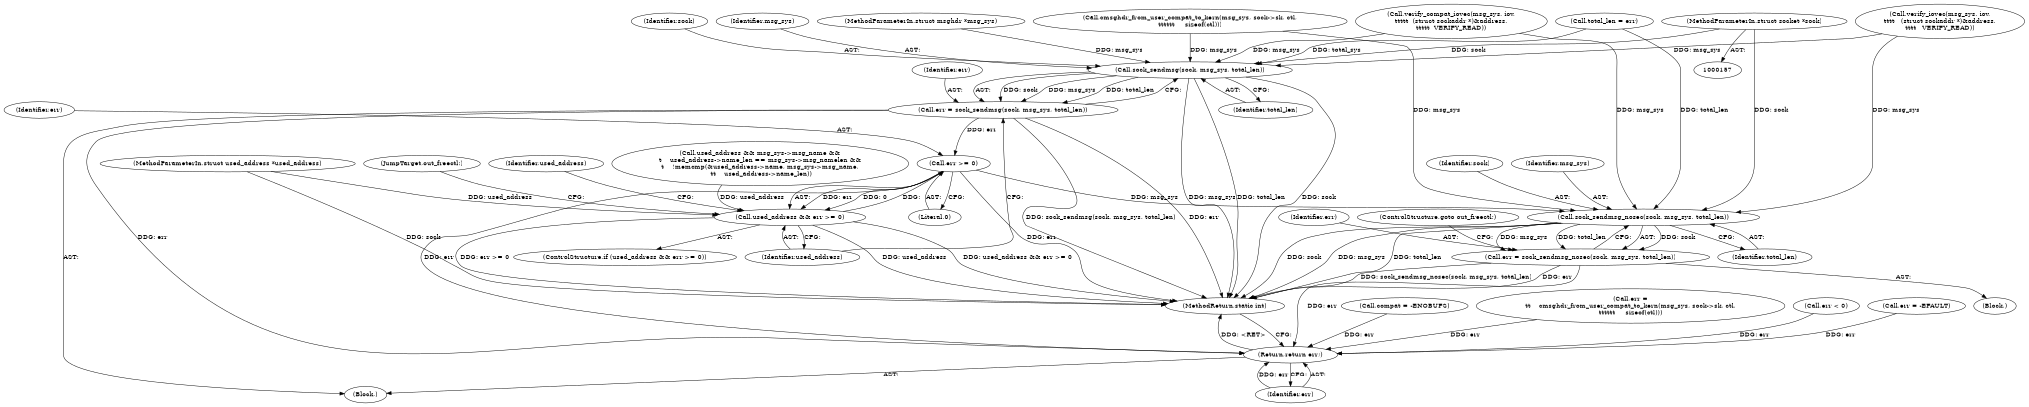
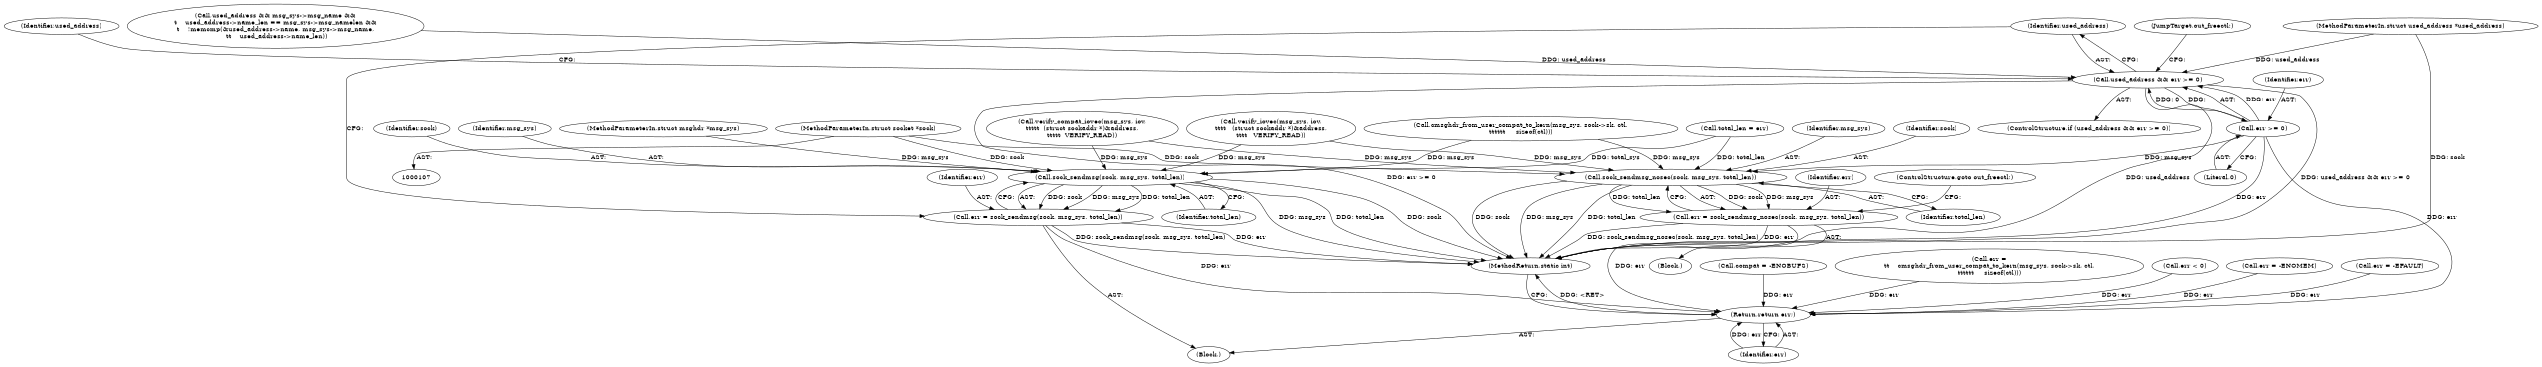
node "1000157": label "1000157" -> "1000107"
edge "(Call,err = sock_sendmsg(sock, msg_sys, total_len))" -> "(Call,err >= 0)": removed, label "DDG: err"
node "(Call,err = -ENOMEM)": added
